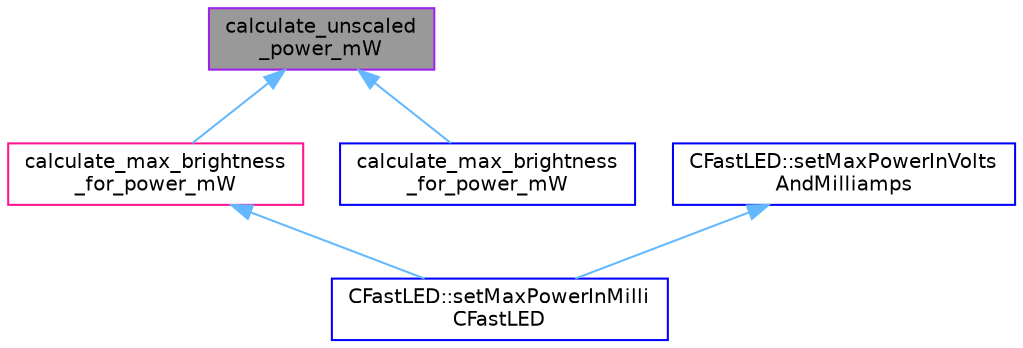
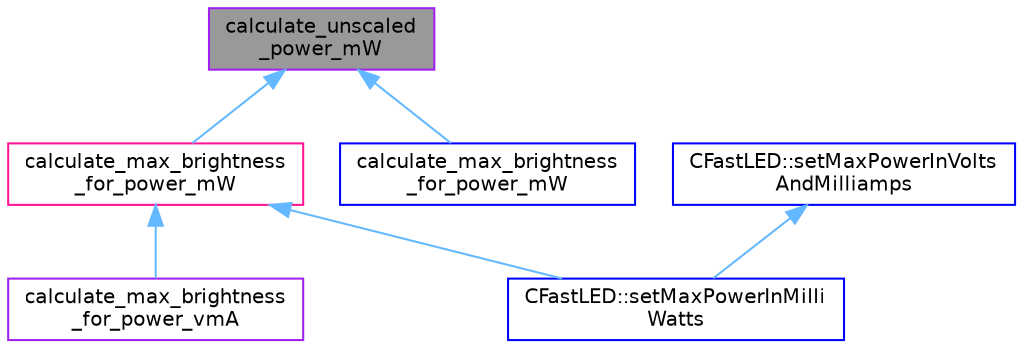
node "calculate_max_brightness _for_power_vmA": added
node "CFastLED::setMaxPowerInMilli CFastLED": label "CFastLED::setMaxPowerInMilli CFastLED" -> "CFastLED::setMaxPowerInMilli Watts"
